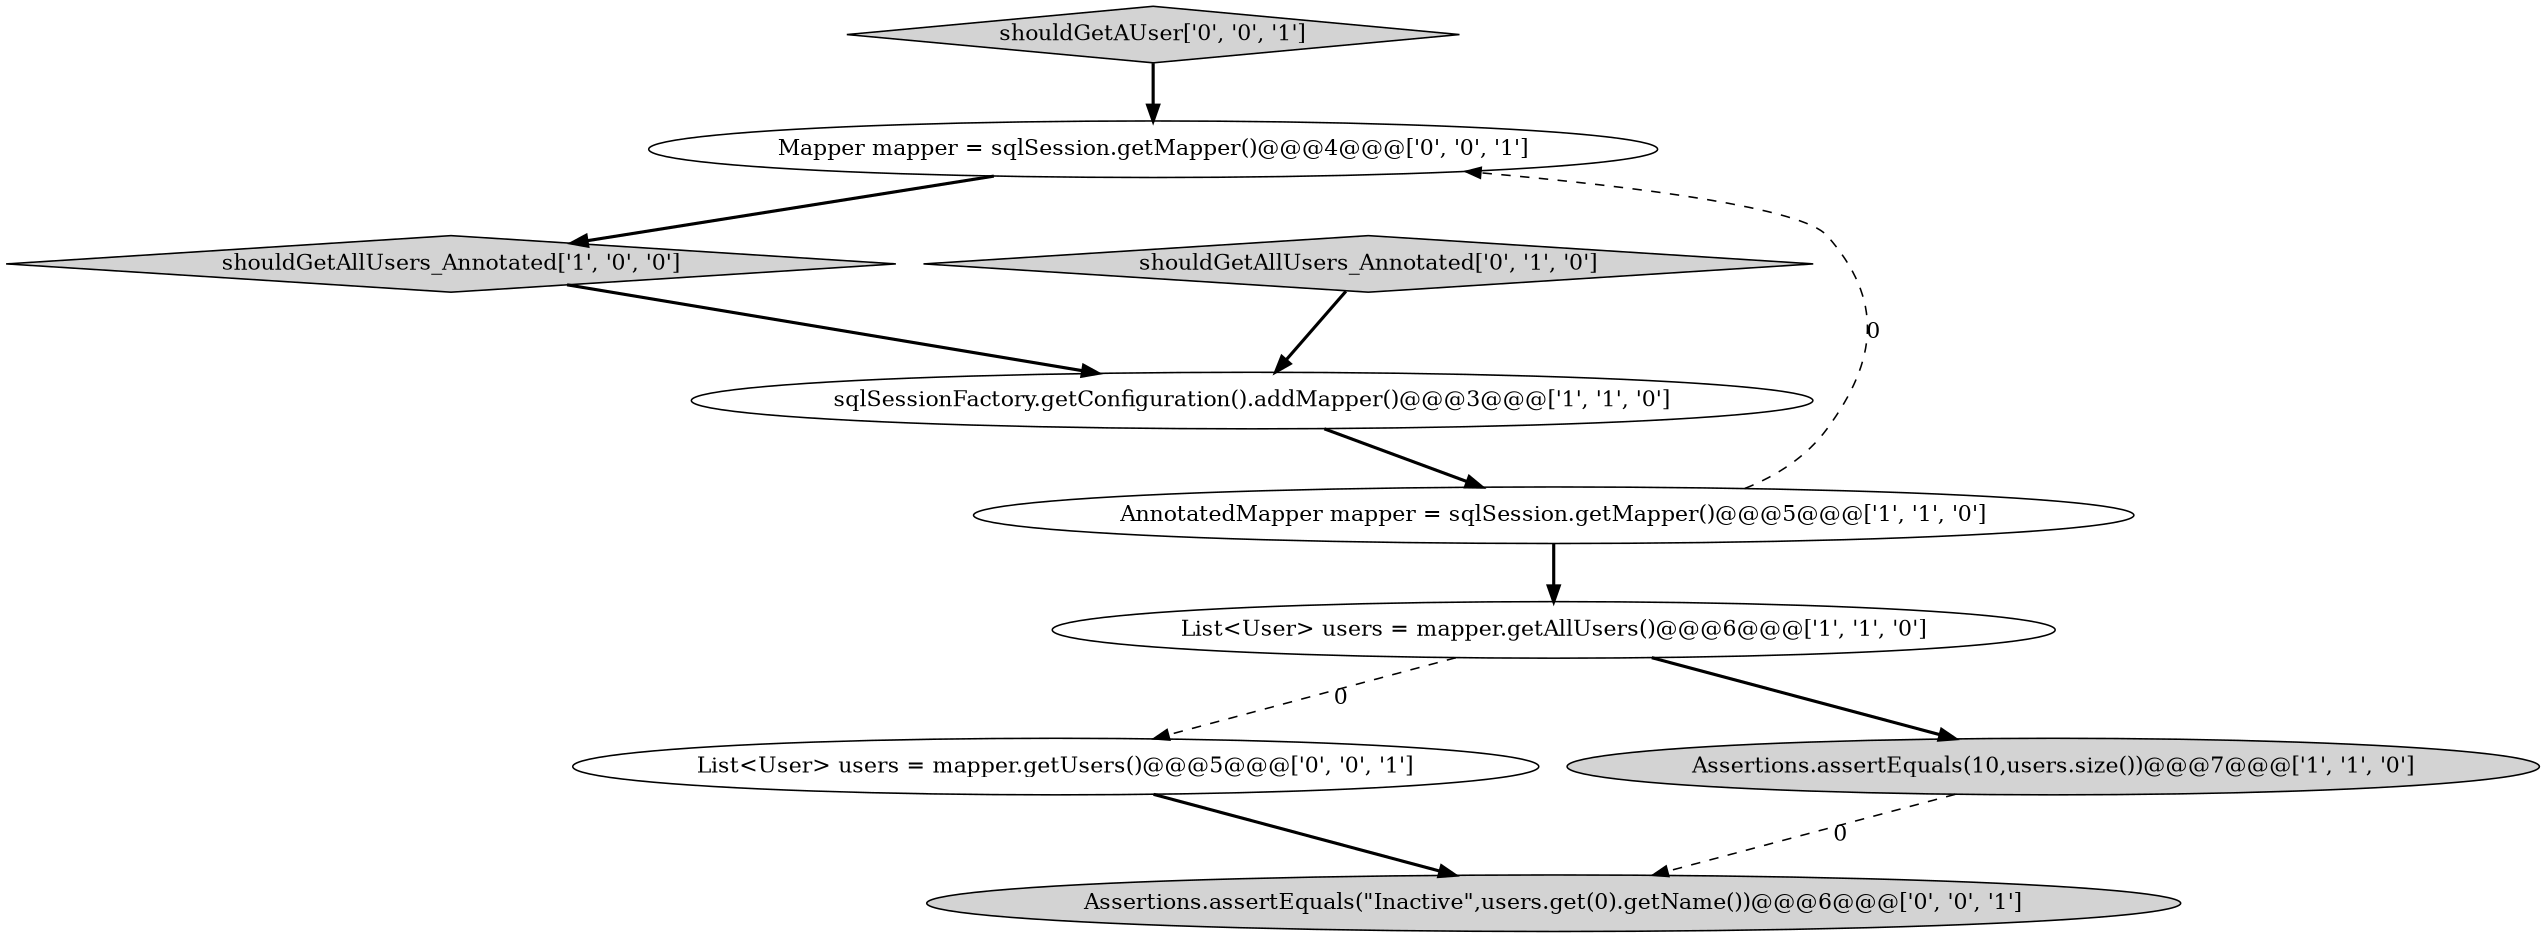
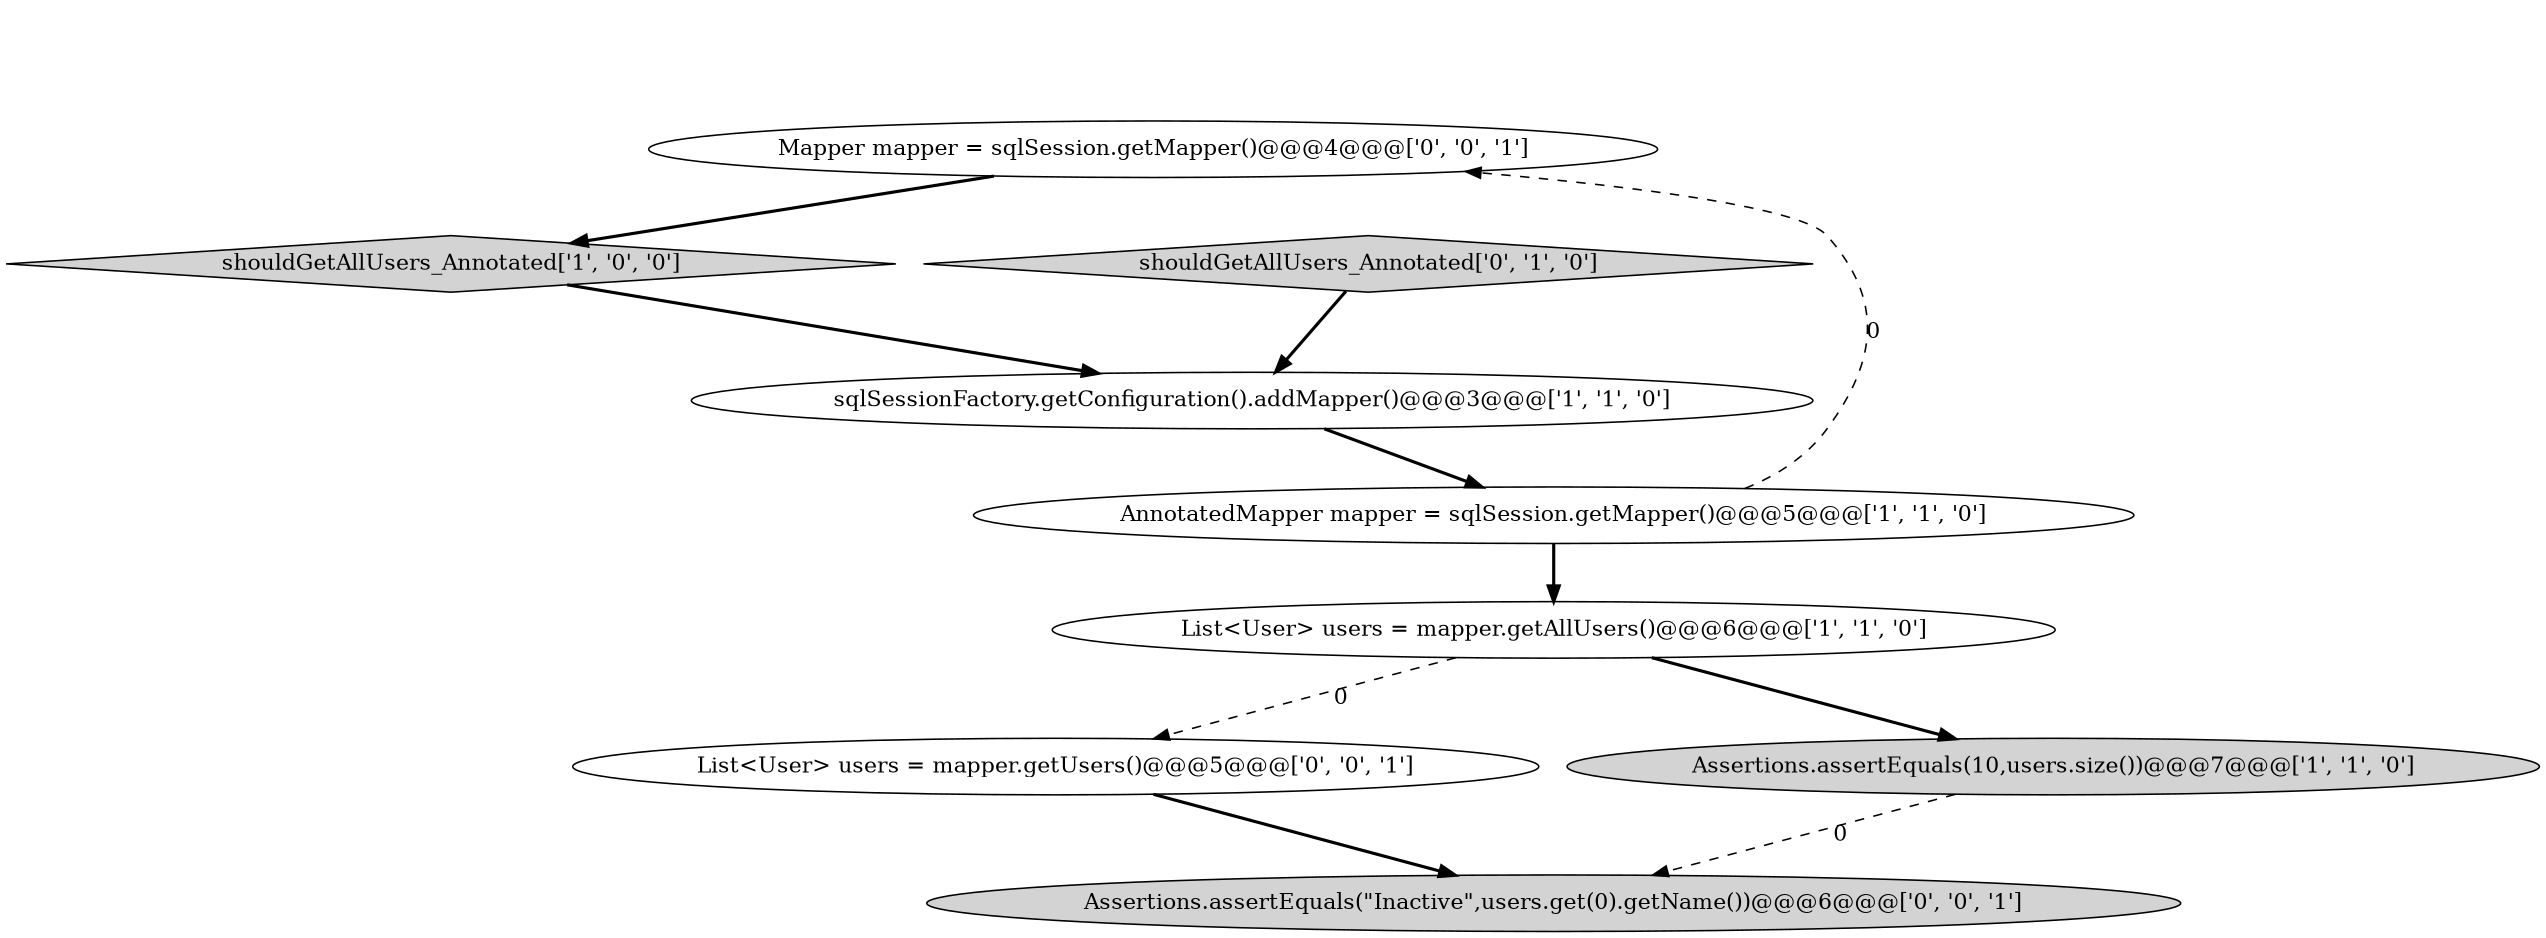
node "shouldGetAUser['0', '0', '1']": removed
